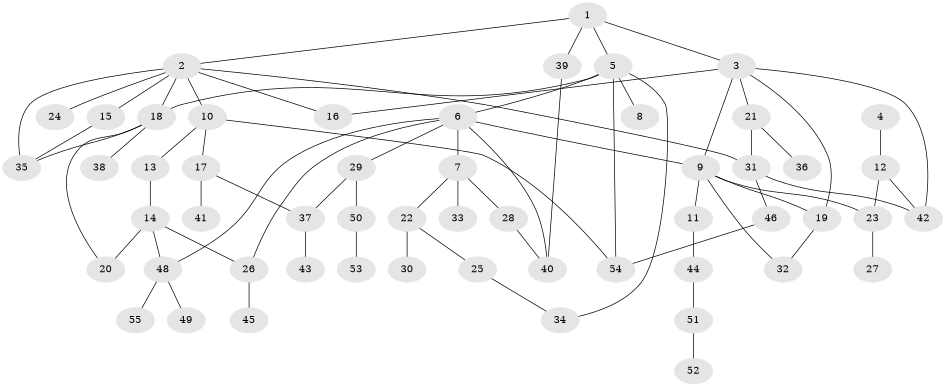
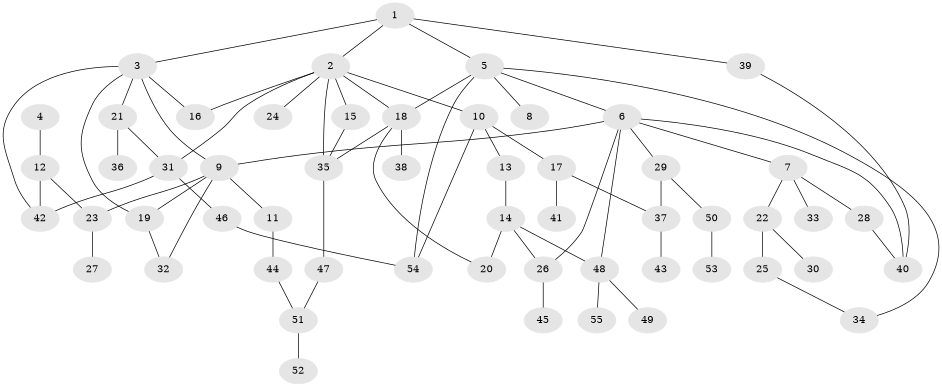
node "47": added
